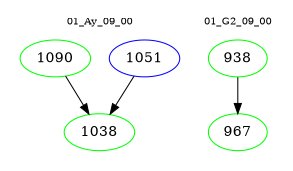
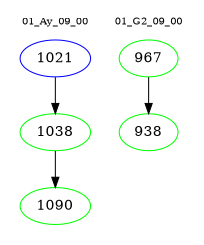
node "1051": label "1051" -> "1021"
edge "938" -> "967": reversed
edge "1090" -> "1038": reversed
